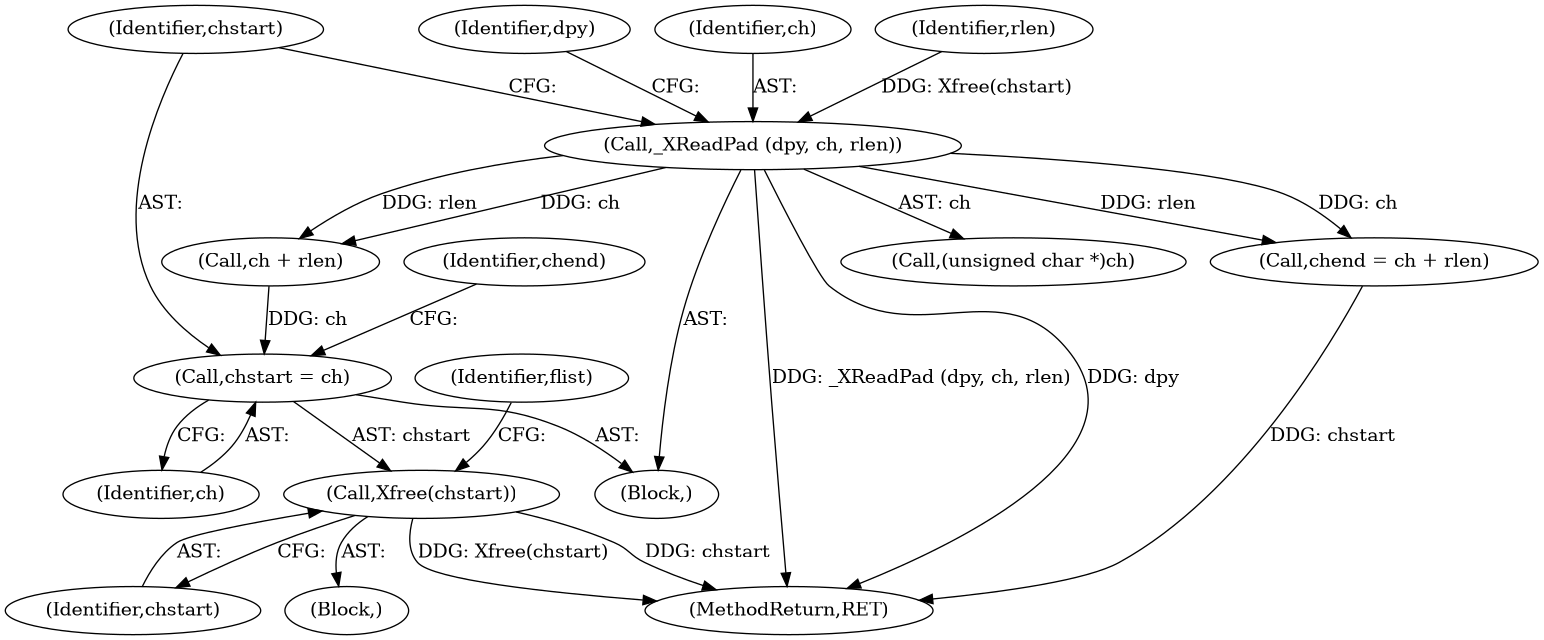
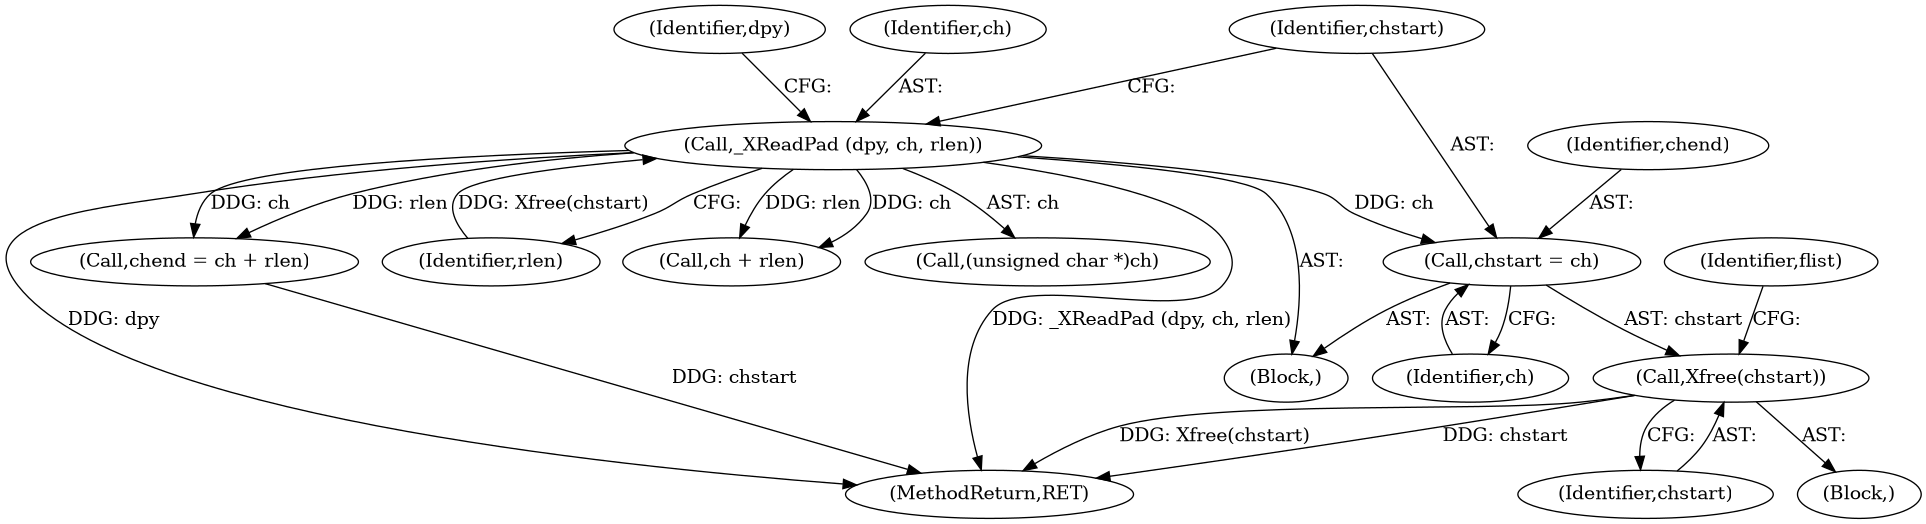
edge "(Call,_XReadPad (dpy, ch, rlen))" -> "(Identifier,rlen)": added, label "CFG:"
edge "(Call,ch + rlen)" -> "(Call,chstart = ch)": now "(Call,_XReadPad (dpy, ch, rlen))" -> "(Call,chstart = ch)"
edge "(Identifier,chend)" -> "(Call,chstart = ch)": label "CFG: " -> "AST: "
